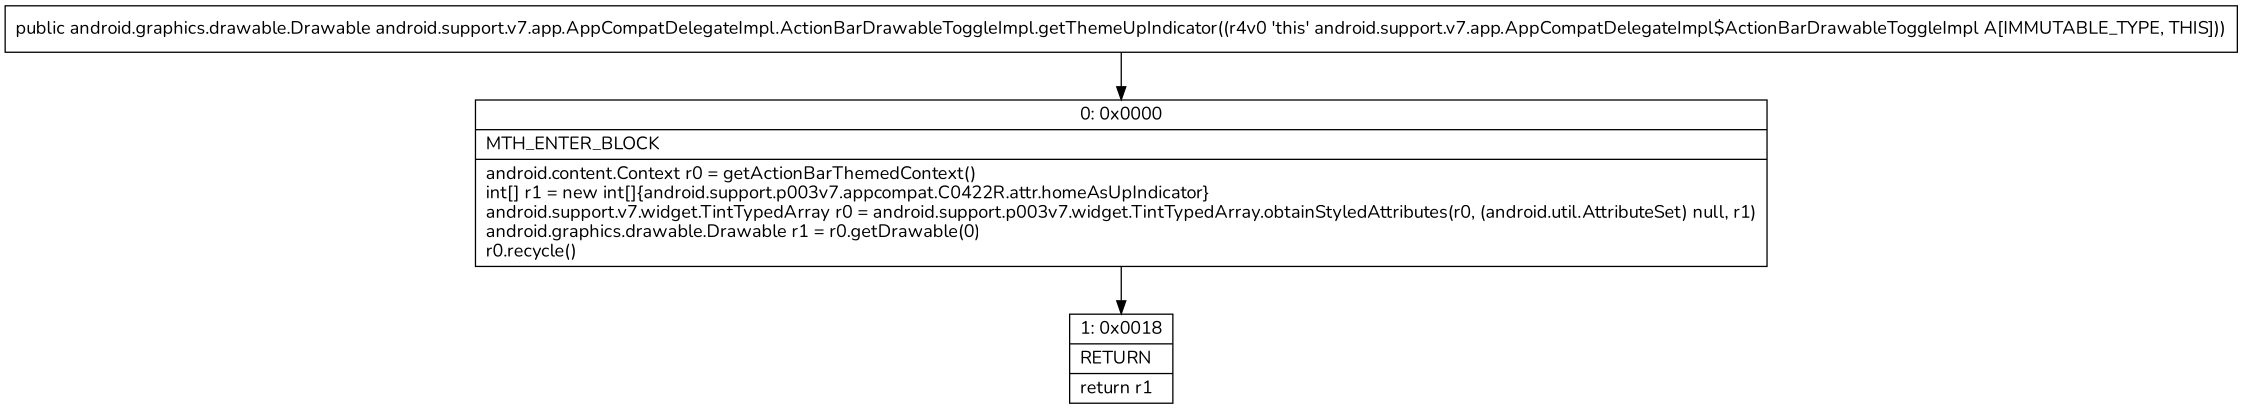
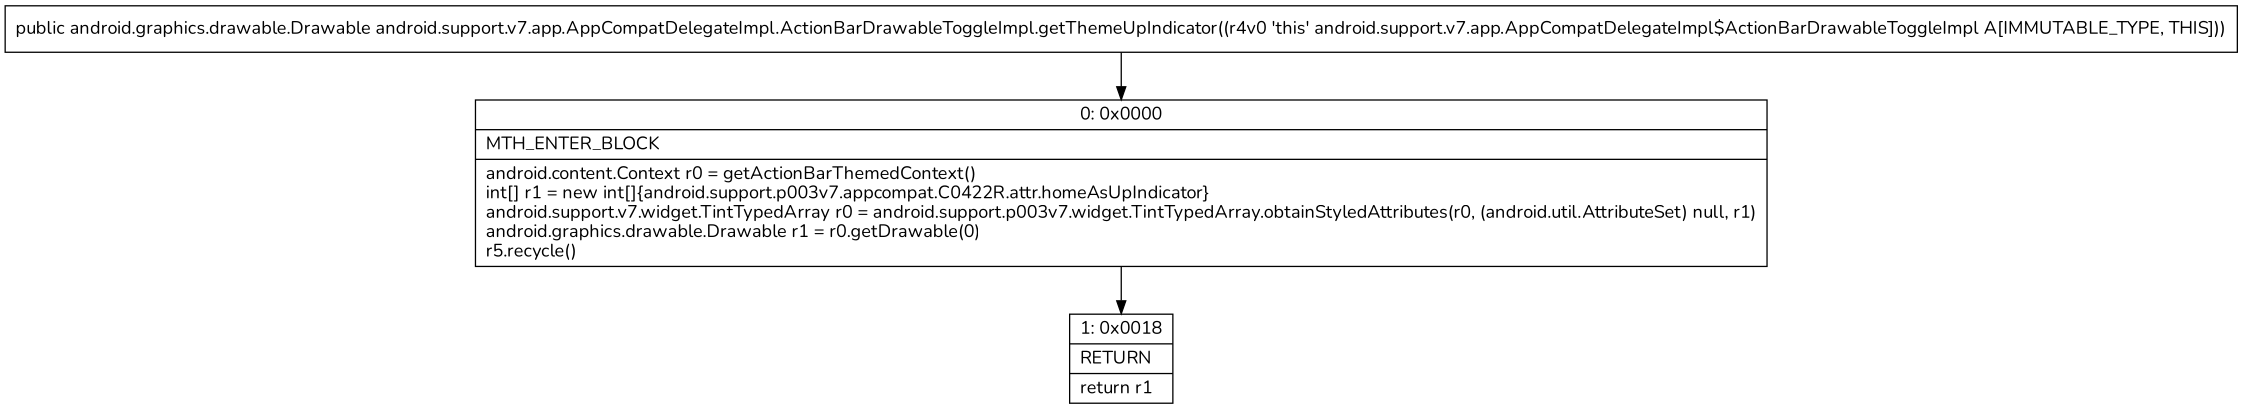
node "0: 0x0000": text "r0.recycle()" -> "r5.recycle()"
